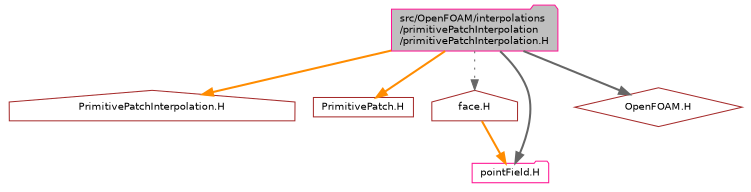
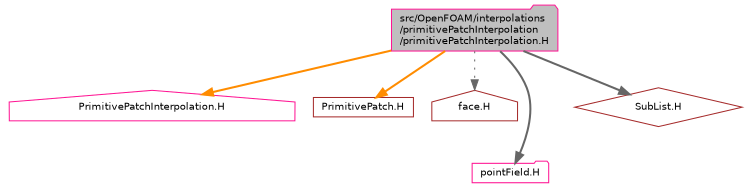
node "PrimitivePatchInterpolation.H": color brown -> deeppink
node "OpenFOAM.H": label "OpenFOAM.H" -> "SubList.H"
edge "face.H" -> "pointField.H": removed
